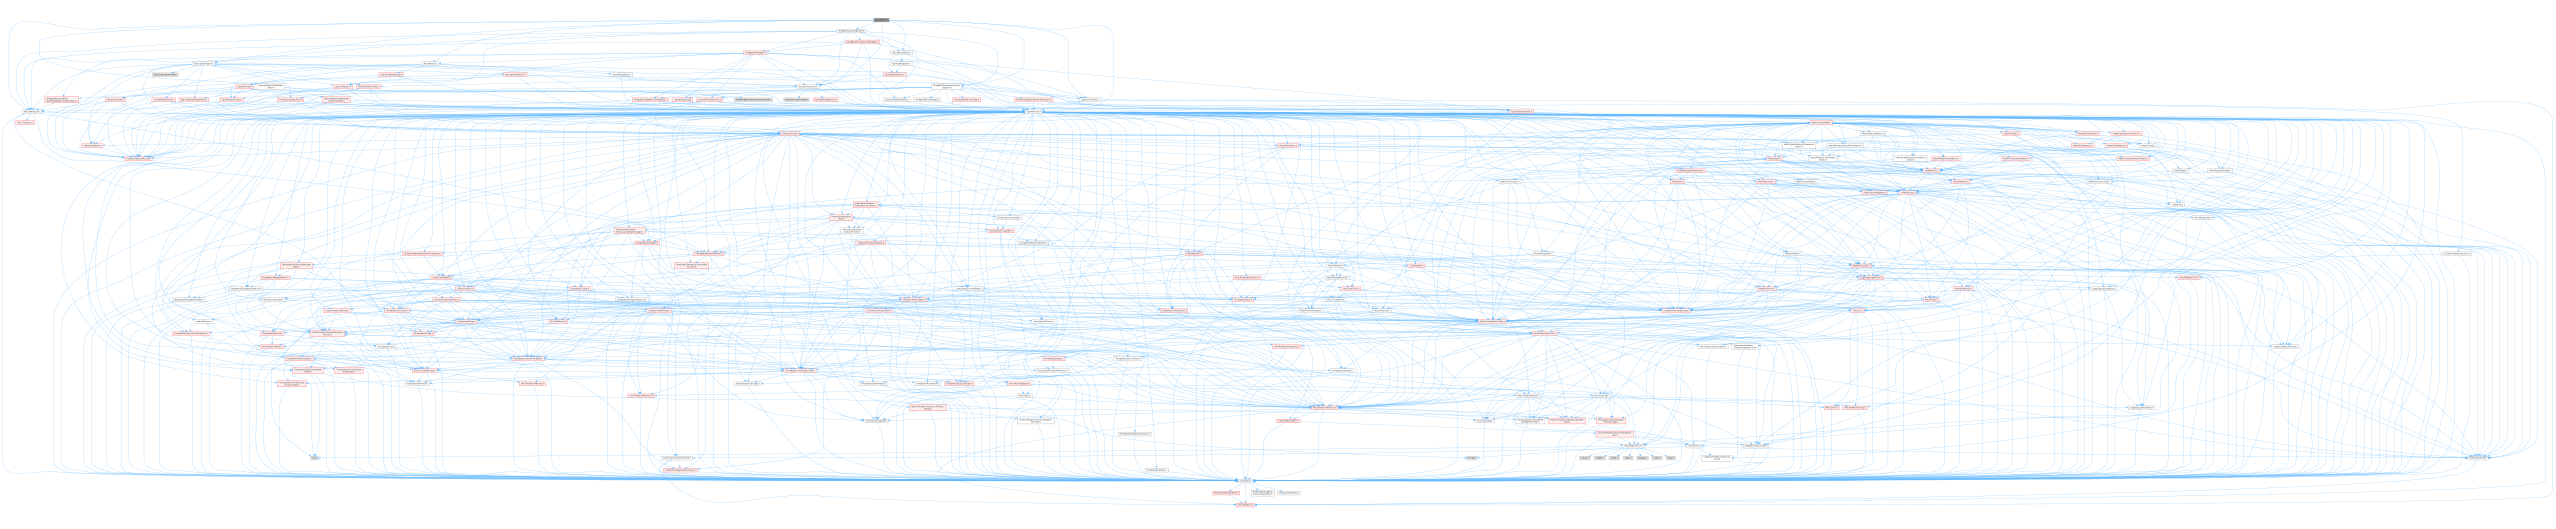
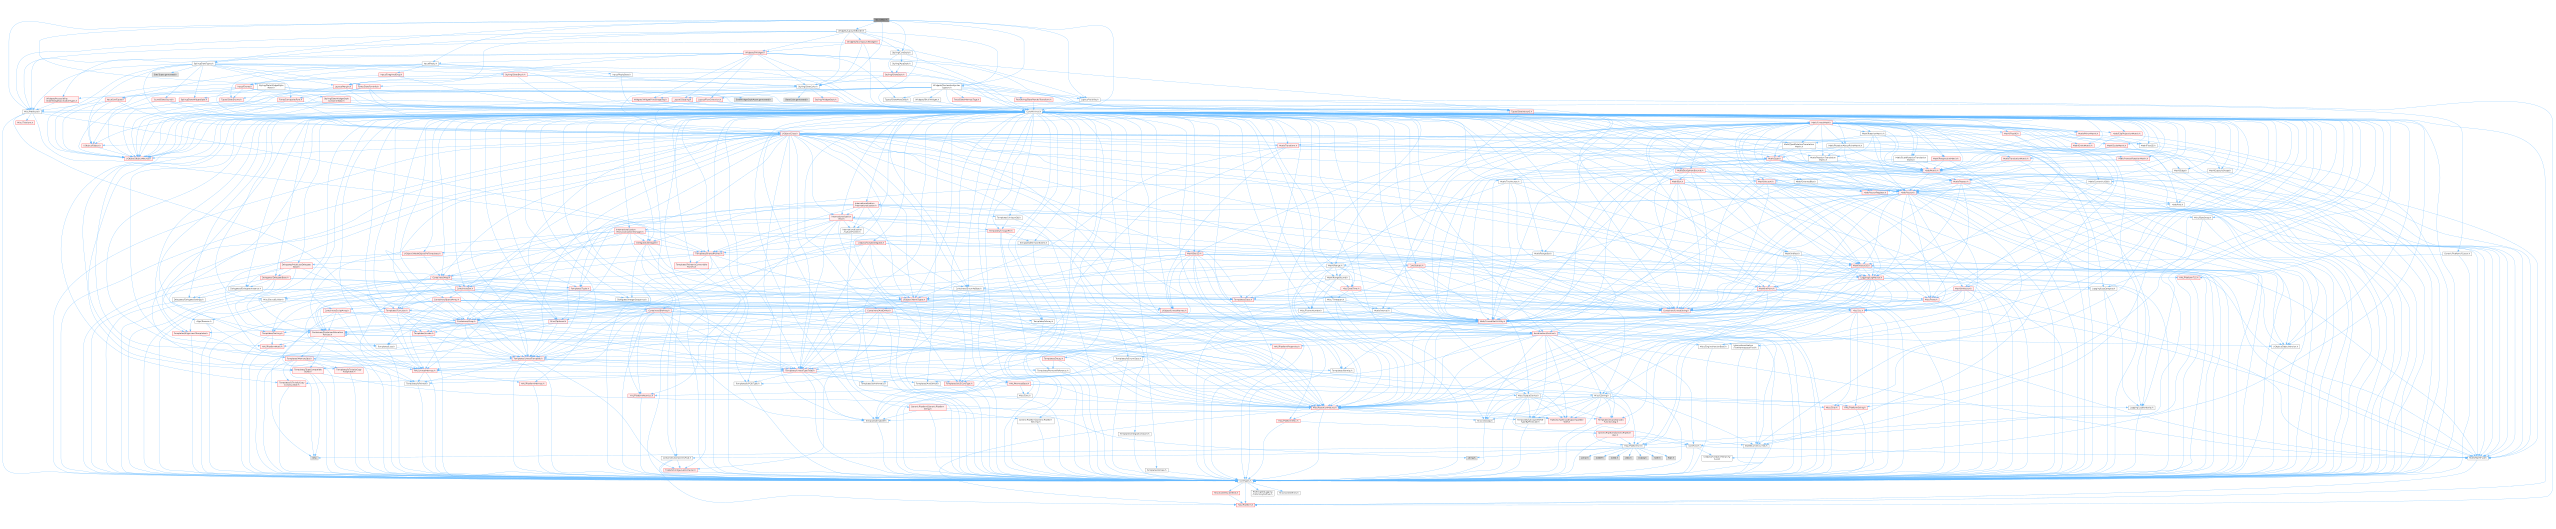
node "Misc/AutomationEvent.h": removed
